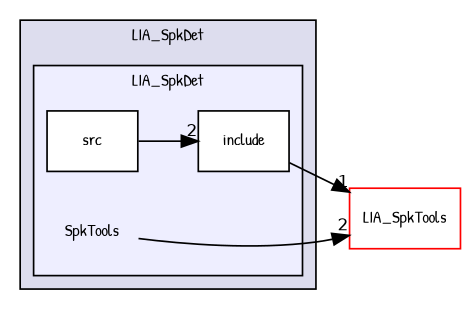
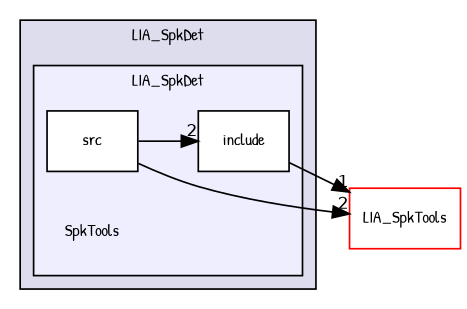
edge "SpkTools" -> "LIA_SpkTools": now "src" -> "LIA_SpkTools"
